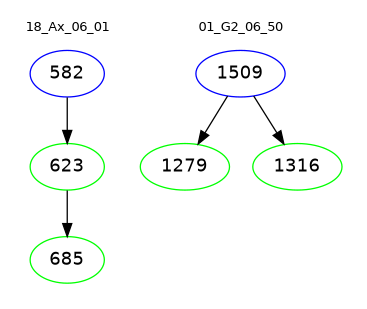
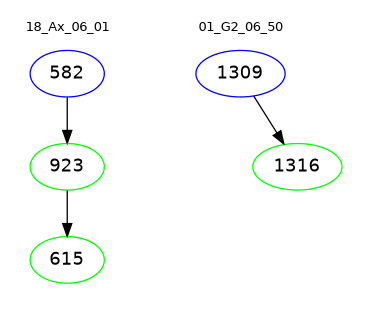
node "1509": label "1509" -> "1309"
node "623": label "623" -> "923"
node "1279": removed
node "685": label "685" -> "615"
